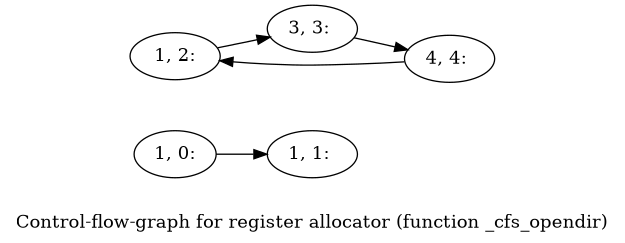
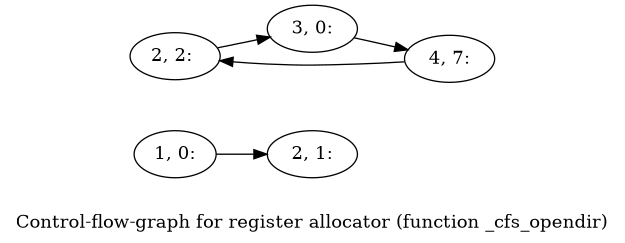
node "3, 3:": label "3, 3:" -> "3, 0:"
node "1, 2:": label "1, 2:" -> "2, 2:"
node "4, 4:": label "4, 4:" -> "4, 7:"
node "1, 1:": label "1, 1:" -> "2, 1:"
